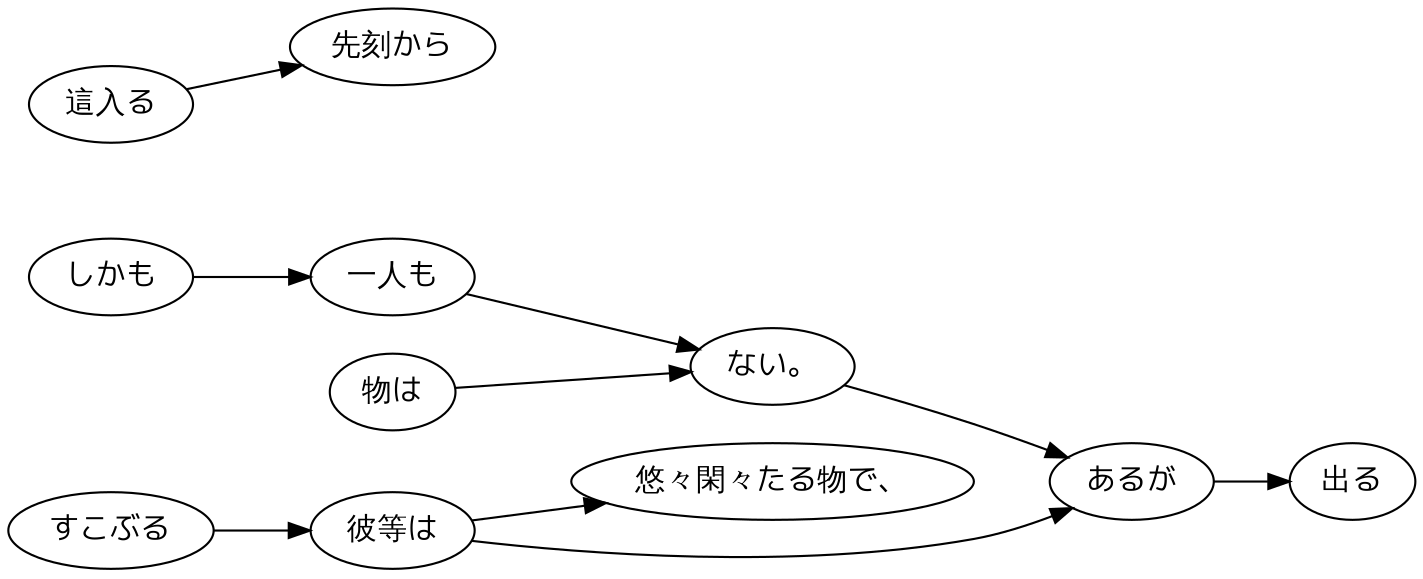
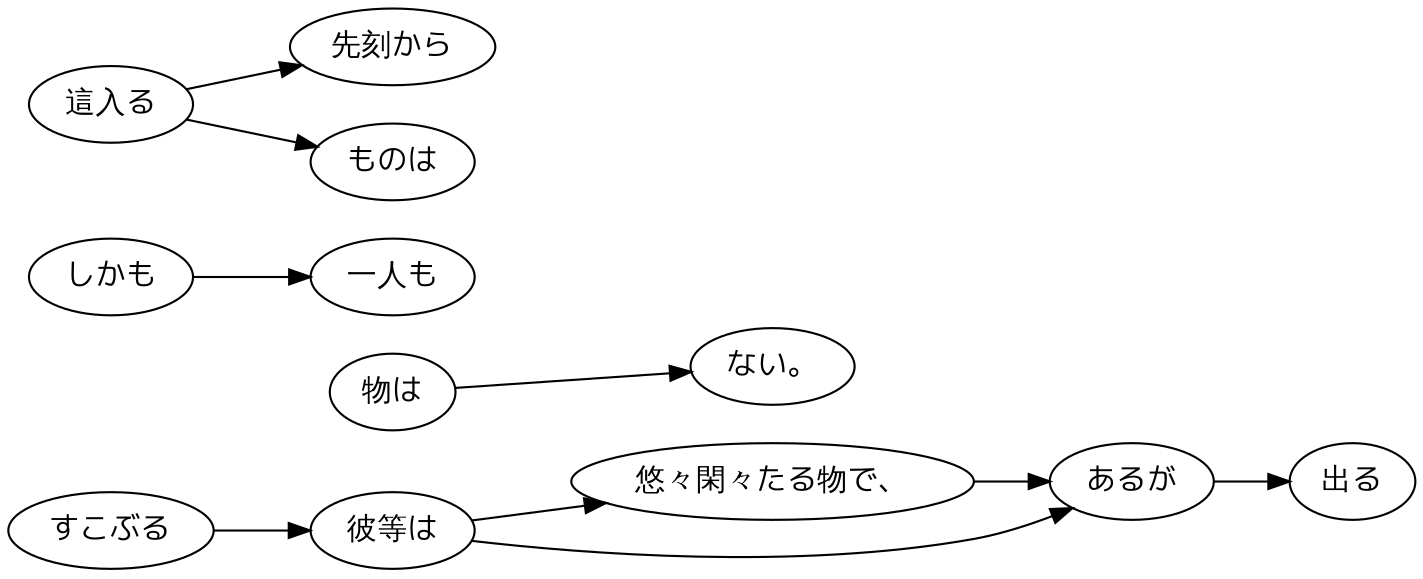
node "ものは": added
edge "一人も" -> "ない。": removed
edge "ない。" -> "あるが": now "悠々閑々たる物で、" -> "あるが"
